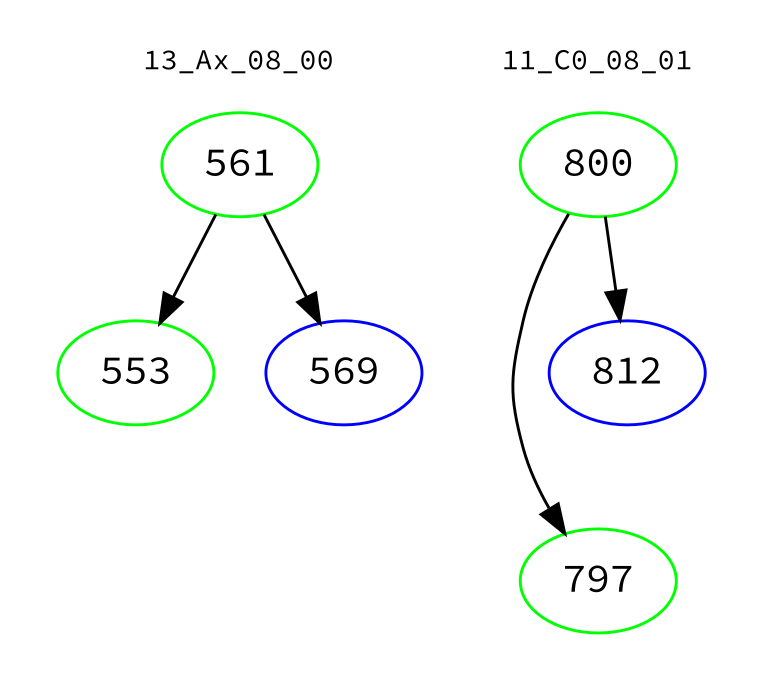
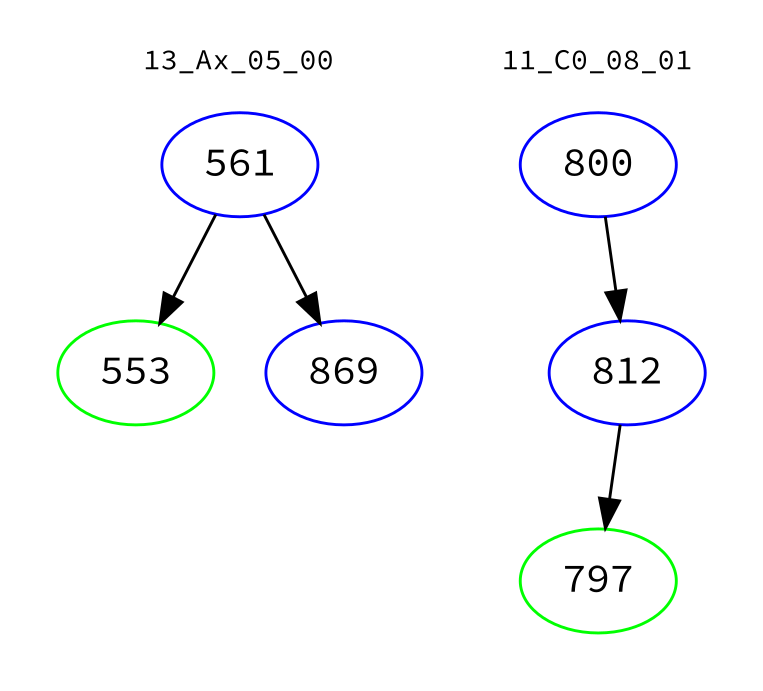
cluster "13_Ax_08_00": label "13_Ax_08_00" -> "13_Ax_05_00"
node "561": color green -> blue
node "800": color green -> blue
edge "800" -> "797": now "812" -> "797"
node "569": label "569" -> "869"
